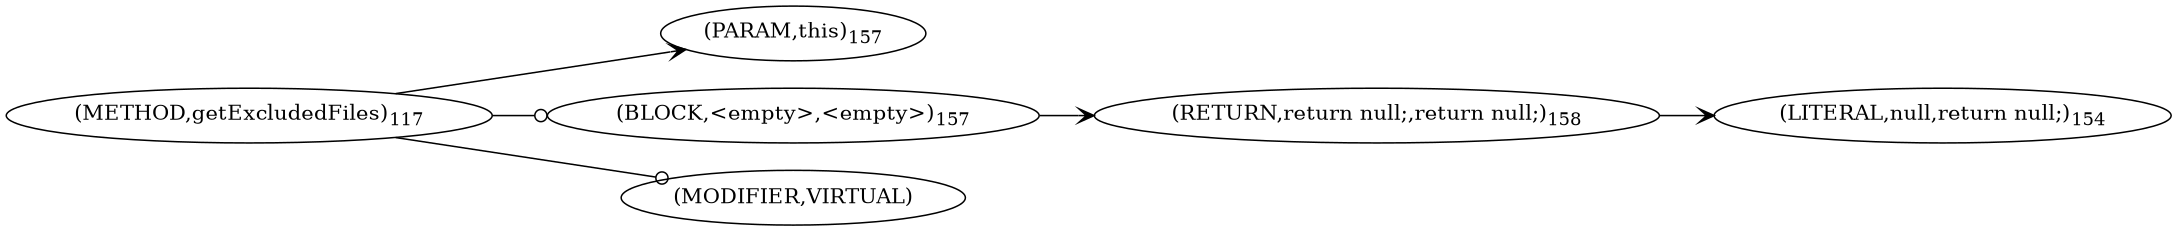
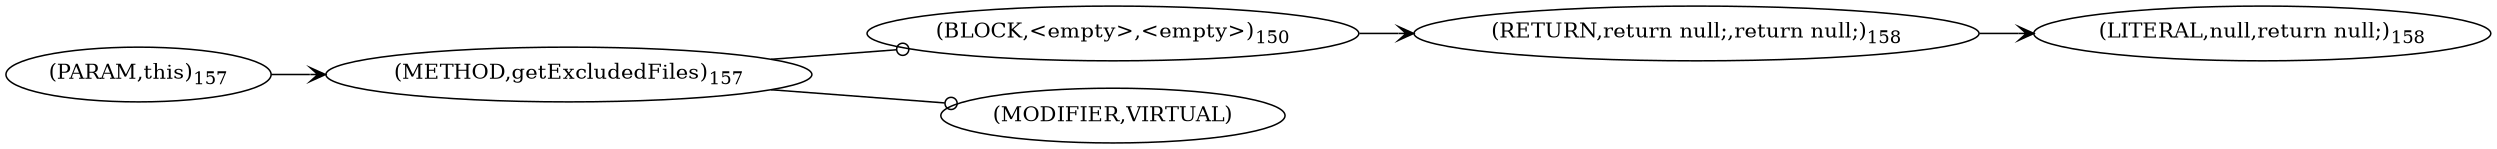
edge "(METHOD,getExcludedFiles)" -> "(PARAM,this)": reversed
node "(METHOD,getExcludedFiles)": text "117" -> "157"
node "(BLOCK,<empty>,<empty>)": text "157" -> "150"
node "(LITERAL,null,return null;)": text "154" -> "158"
